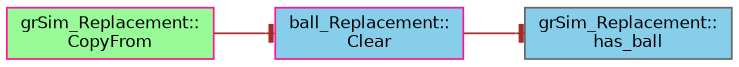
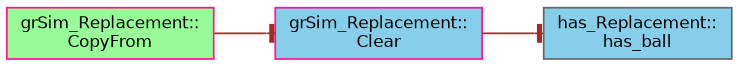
node "ball_Replacement:: Clear": label "ball_Replacement:: Clear" -> "grSim_Replacement:: Clear"
node "grSim_Replacement:: has_ball": label "grSim_Replacement:: has_ball" -> "has_Replacement:: has_ball"
